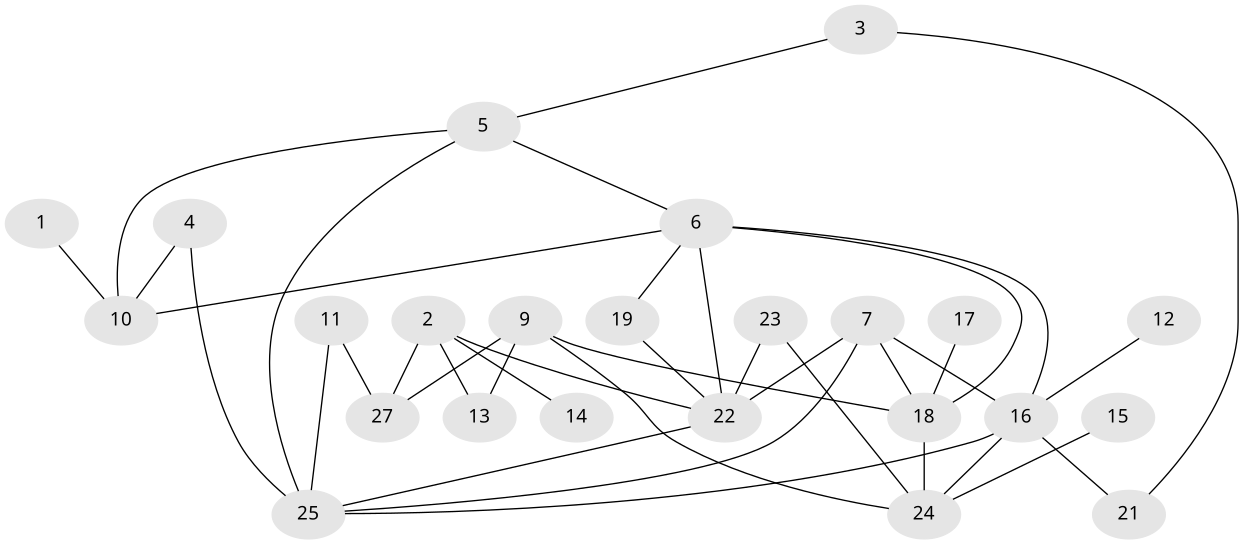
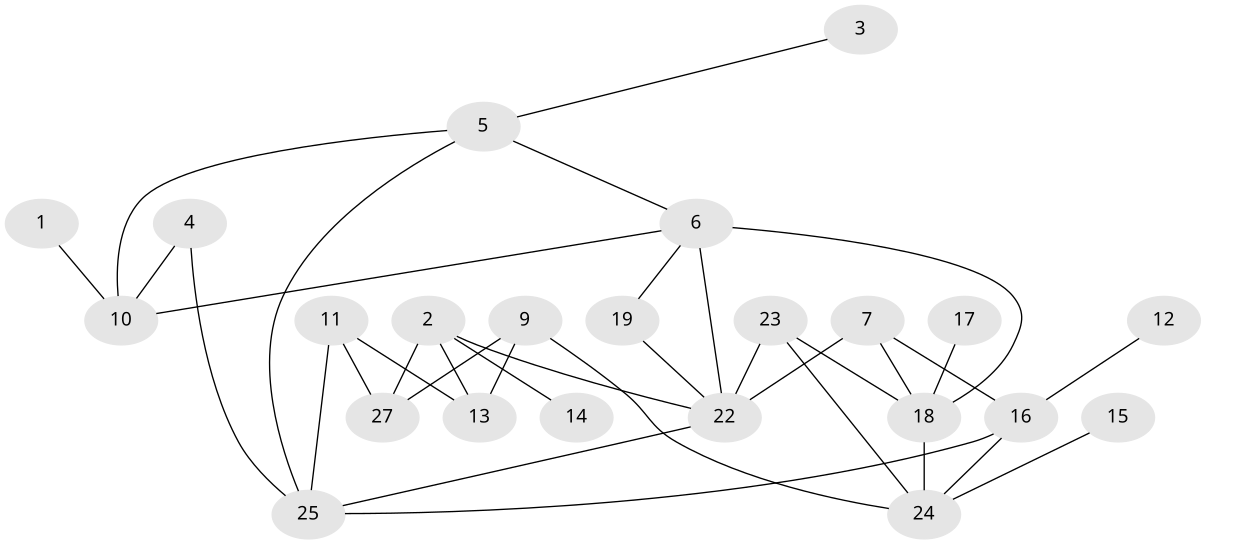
edge "6" -- "16": removed
edge "11" -- "13": added
edge "9" -- "18": now "23" -- "18"
edge "7" -- "25": removed
node "21": removed
